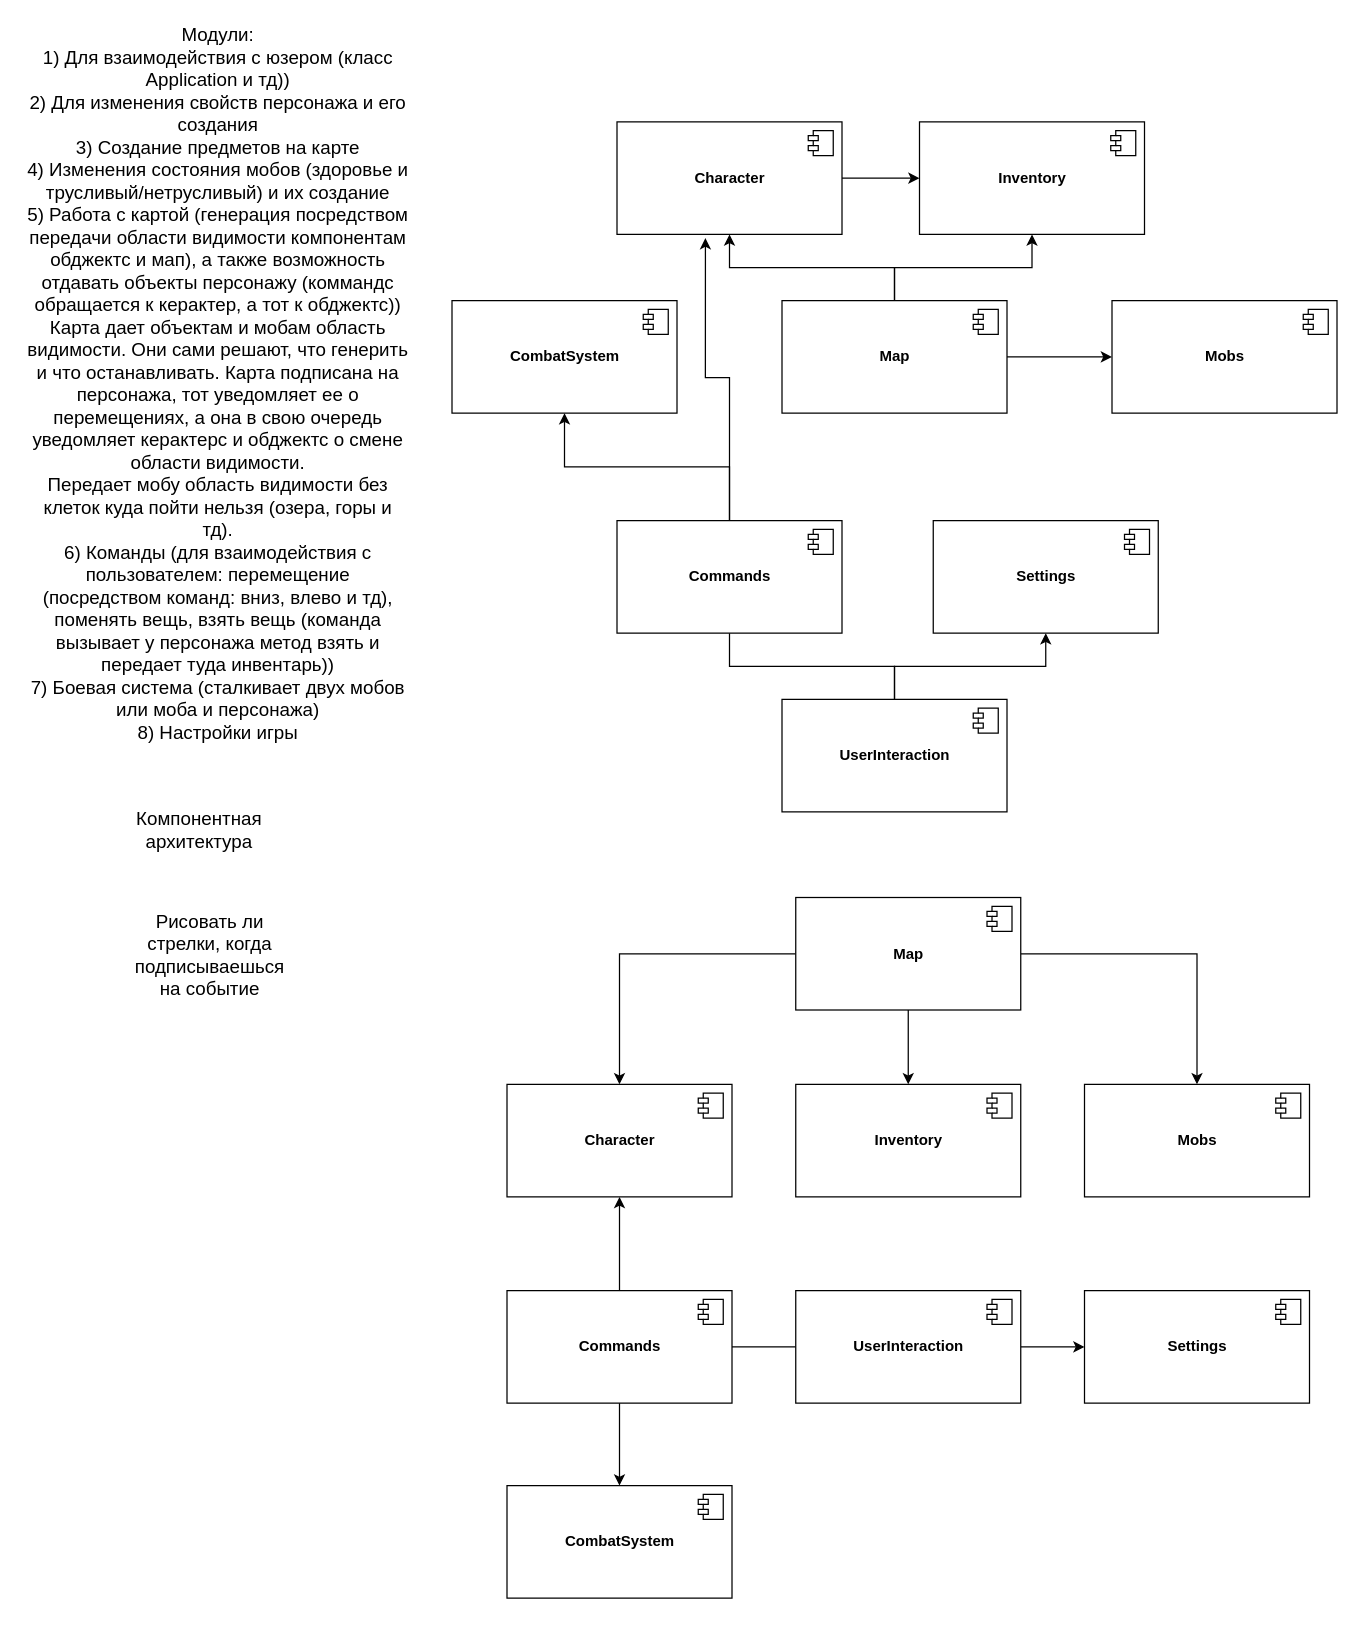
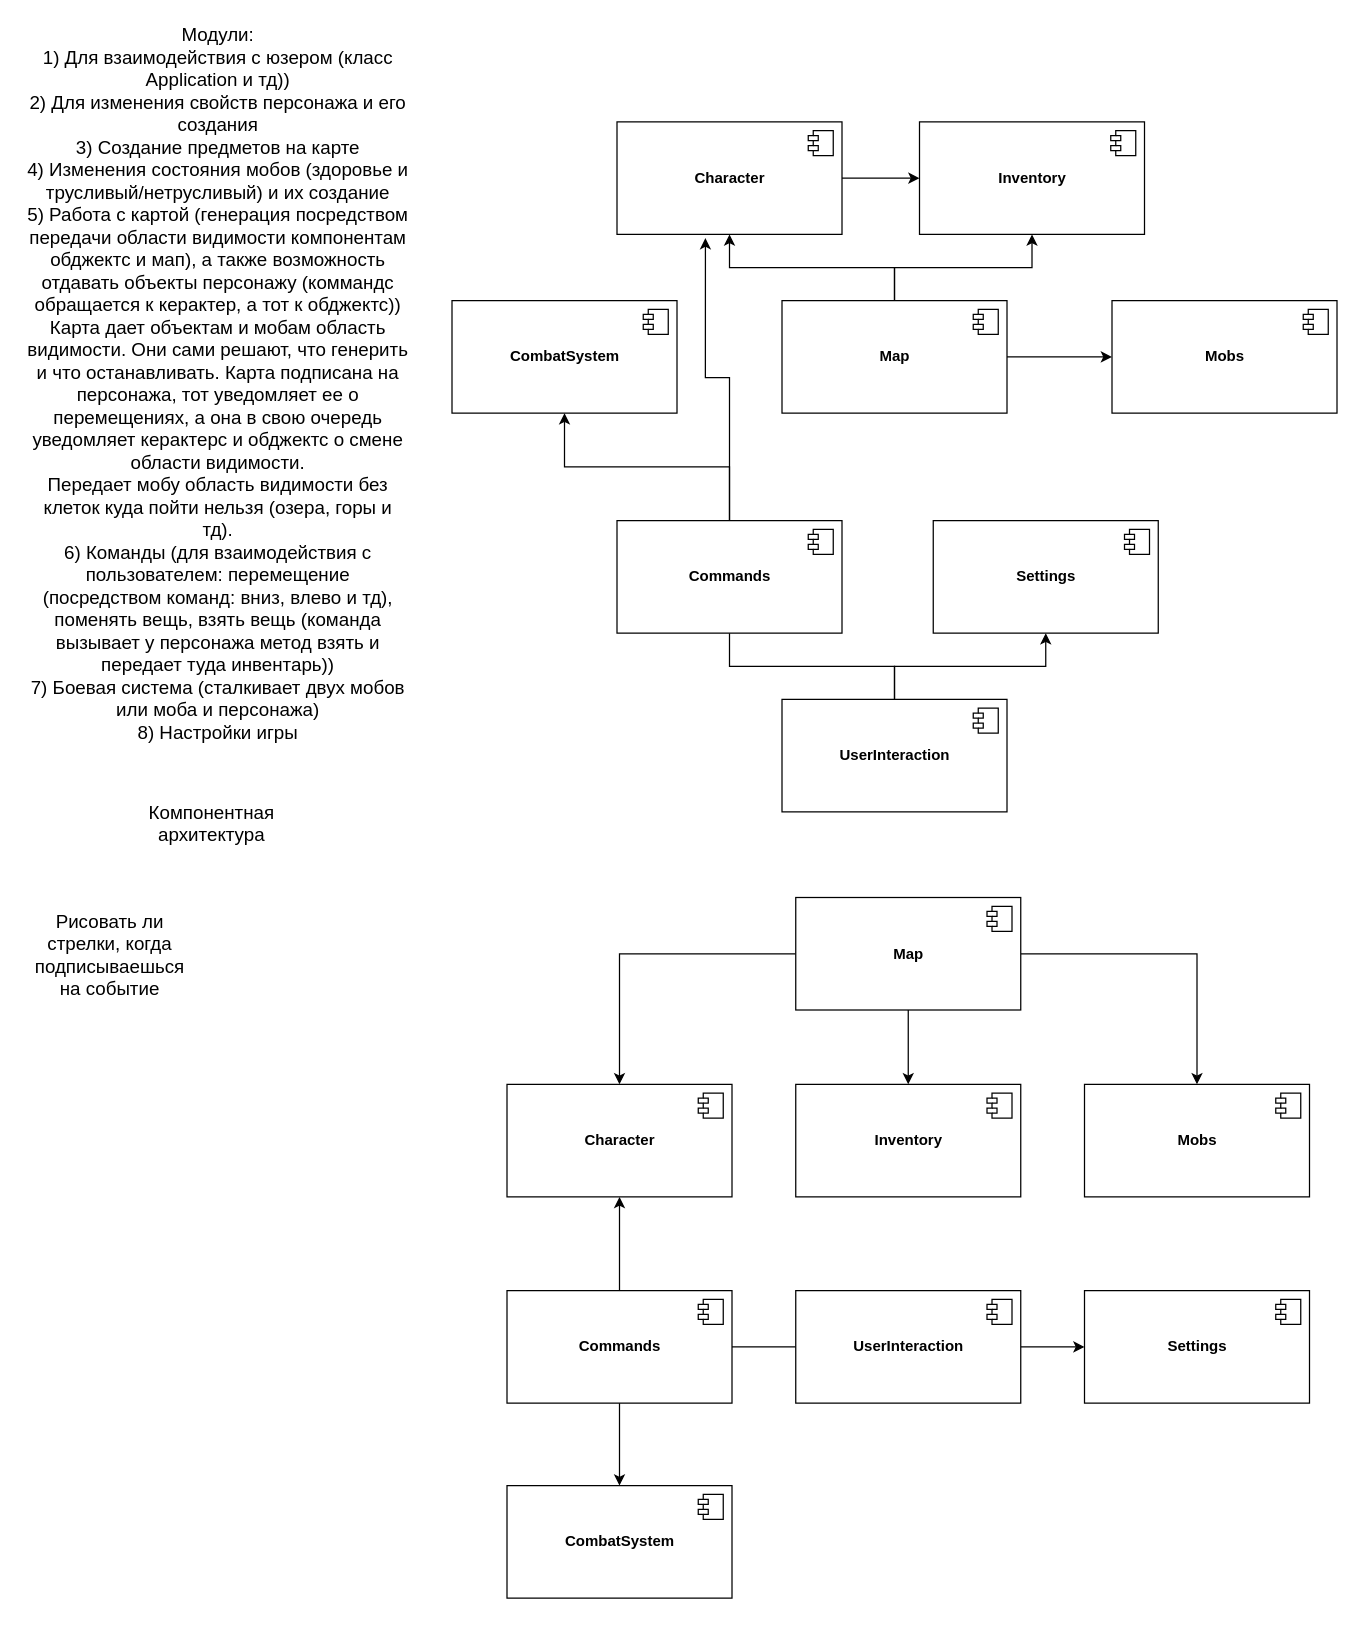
node "Компонентная архитектура": moved (199, 829) -> (211, 823)
node "Рисовать ли стрелки, когда подписываешься на событие": moved (209, 954) -> (109, 954)
